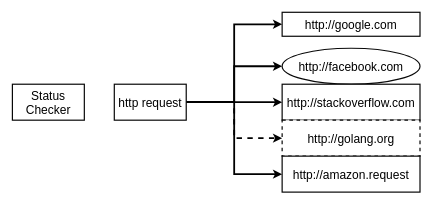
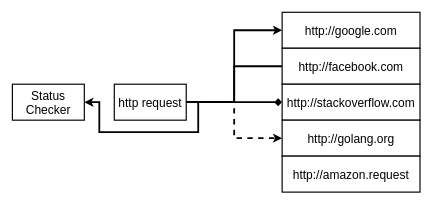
node "http://google.com": size 138x24 -> 138x36
edge "http request" -> "http://facebook.com": arrowhead classic -> none
node "http://facebook.com": shape ellipse -> rectangle
edge "http request" -> "http://stackoverflow.com": arrowhead classic -> diamond
node "http://golang.org": style dashed -> solid
edge "http request" -> "http://amazon.request": now "http request" -> "Status Checker"
